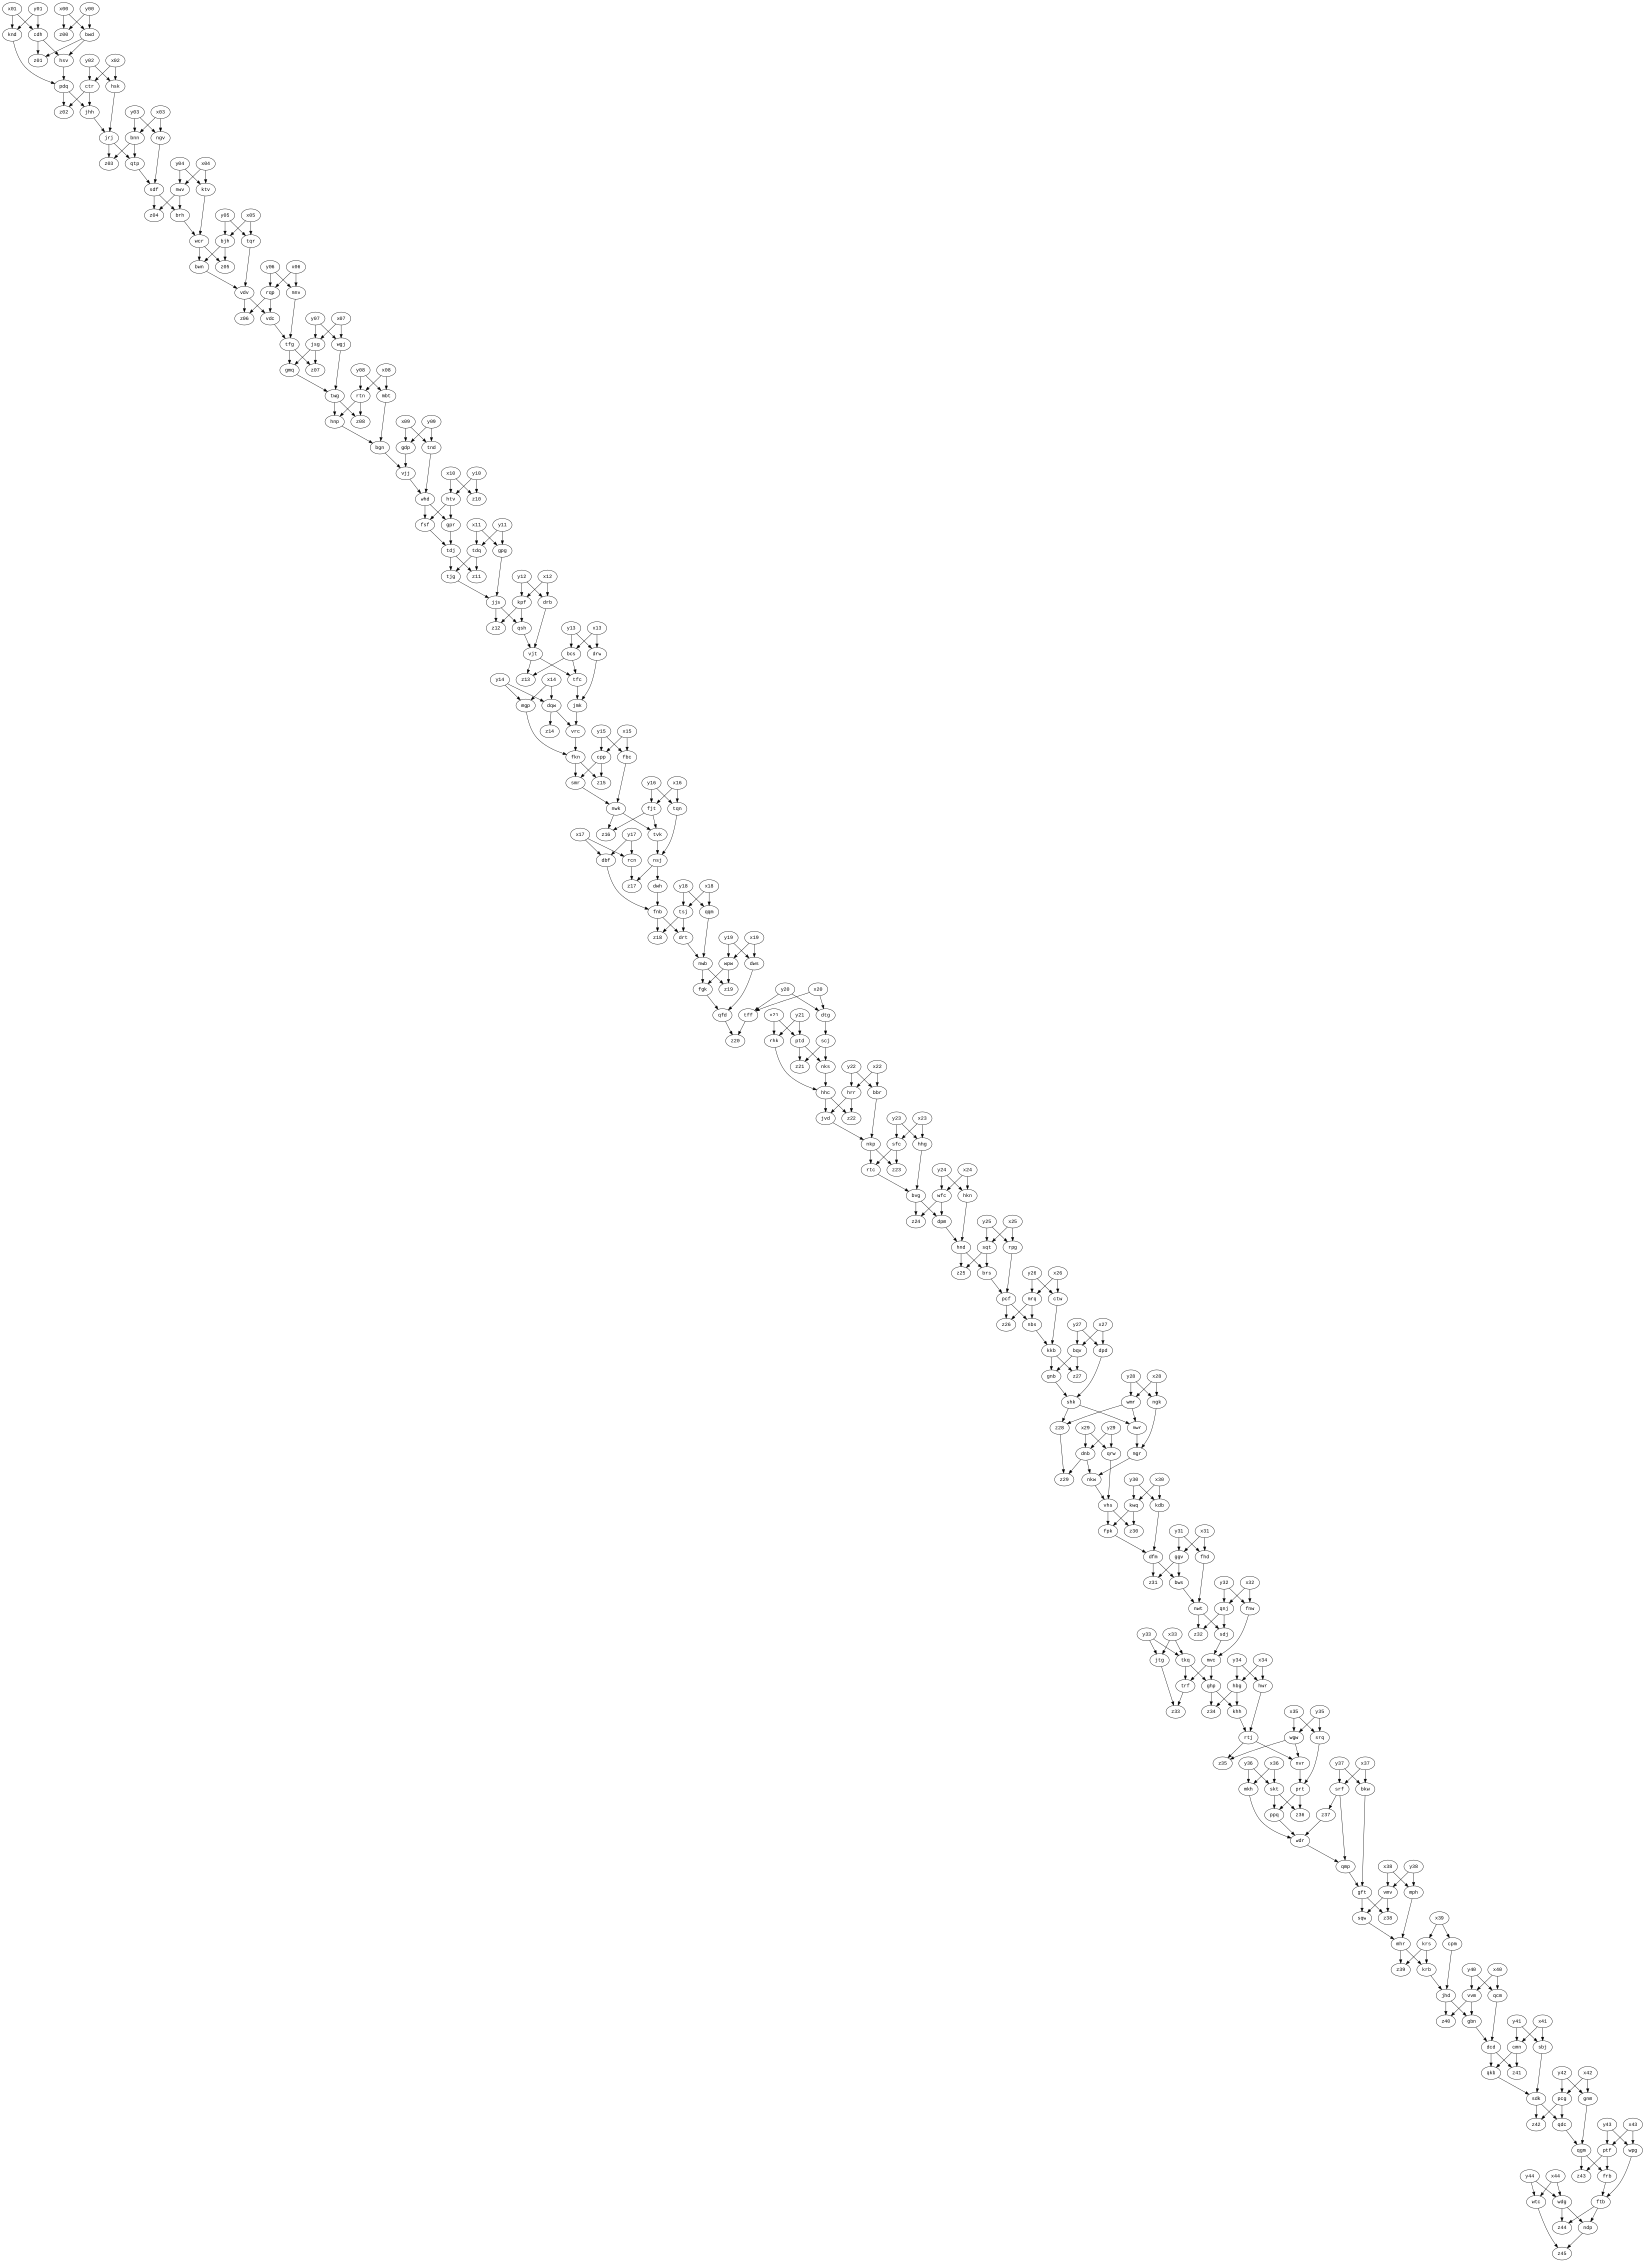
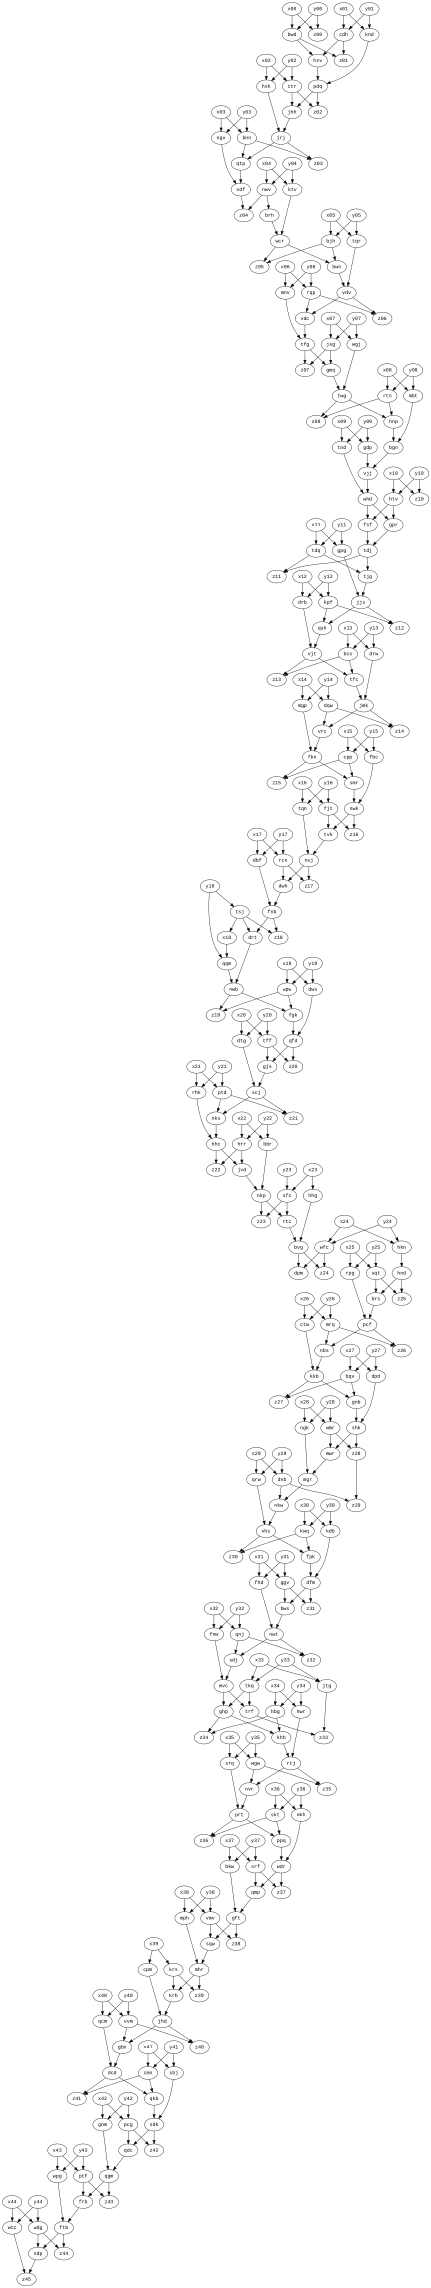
edge "sdf" -> "brh": removed
edge "jmk" -> "z14": added
edge "rcn" -> "dwh": added
edge "x18" -> "tsj": reversed
node "gjs": added
edge "y23" -> "hhg": removed
edge "dpm" -> "hnd": removed
edge "z37" -> "wdr": reversed
